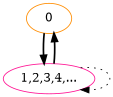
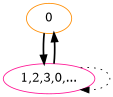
node "1,2,3,4,...": label "1,2,3,4,..." -> "1,2,3,0,..."
